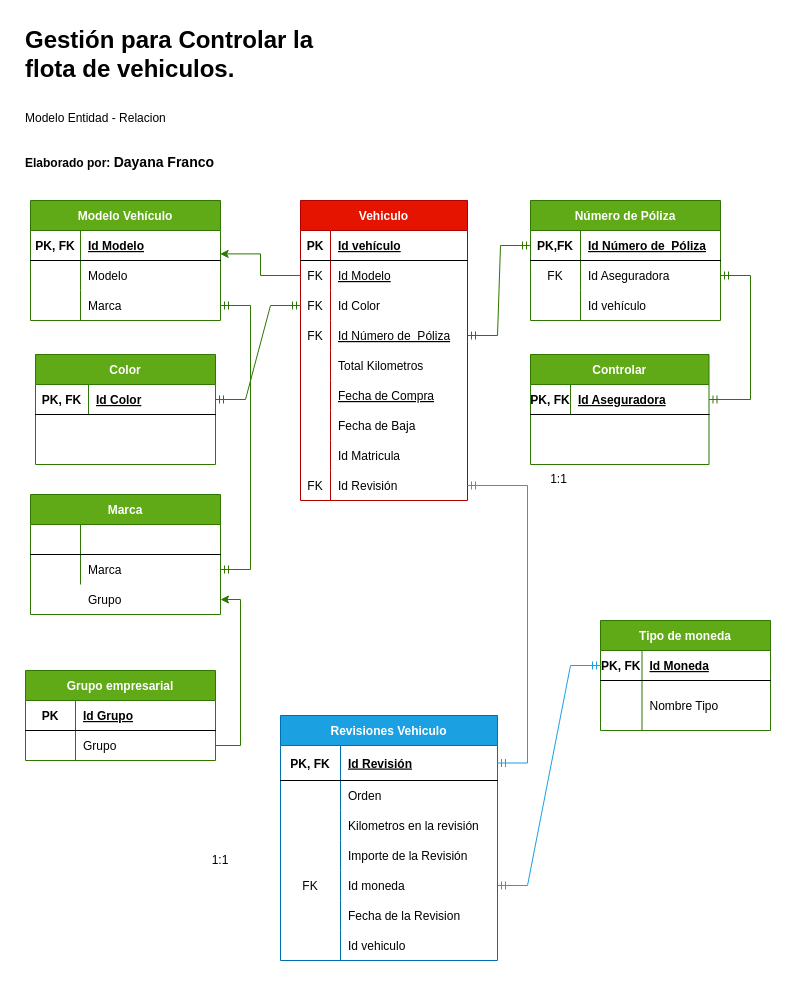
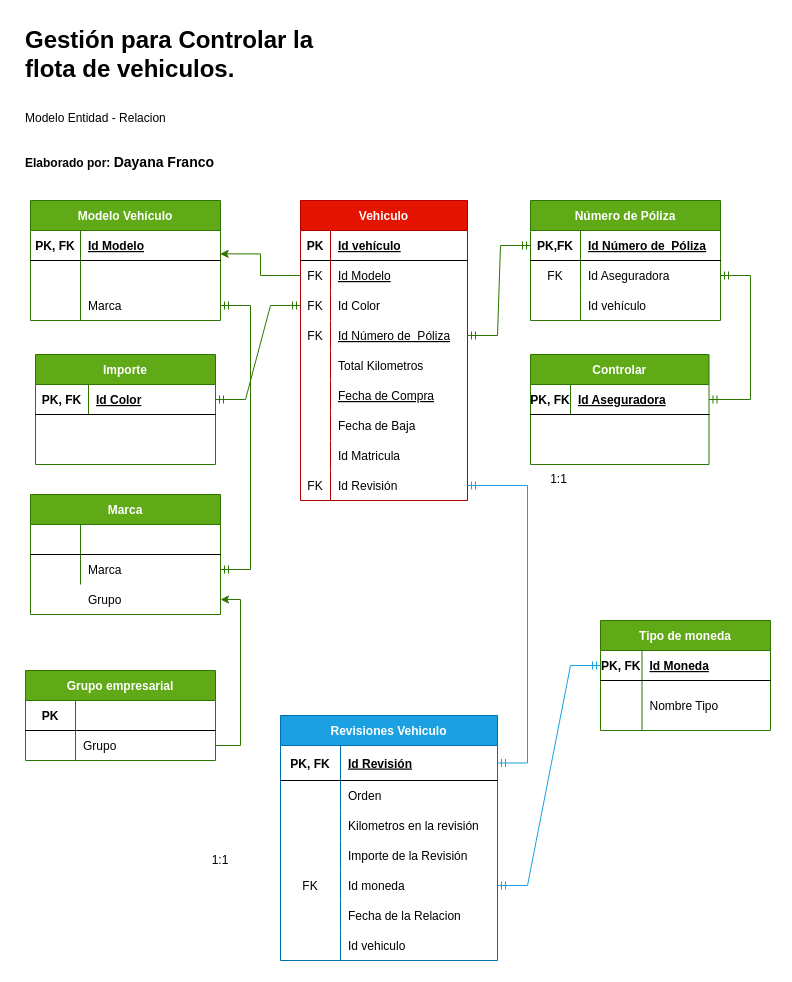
node "Modelo": removed
node "Color": label "Color" -> "Importe"
node "Id Grupo": removed
node "Fecha de la Revision": label "Fecha de la Revision" -> "Fecha de la Relacion"
